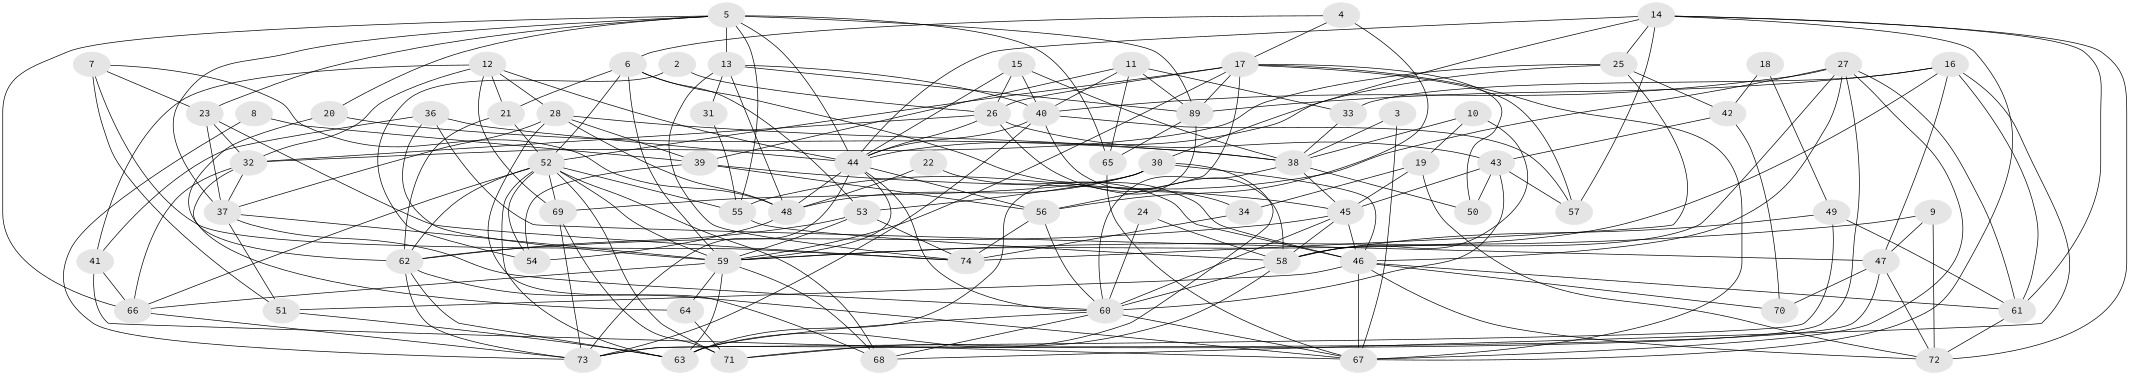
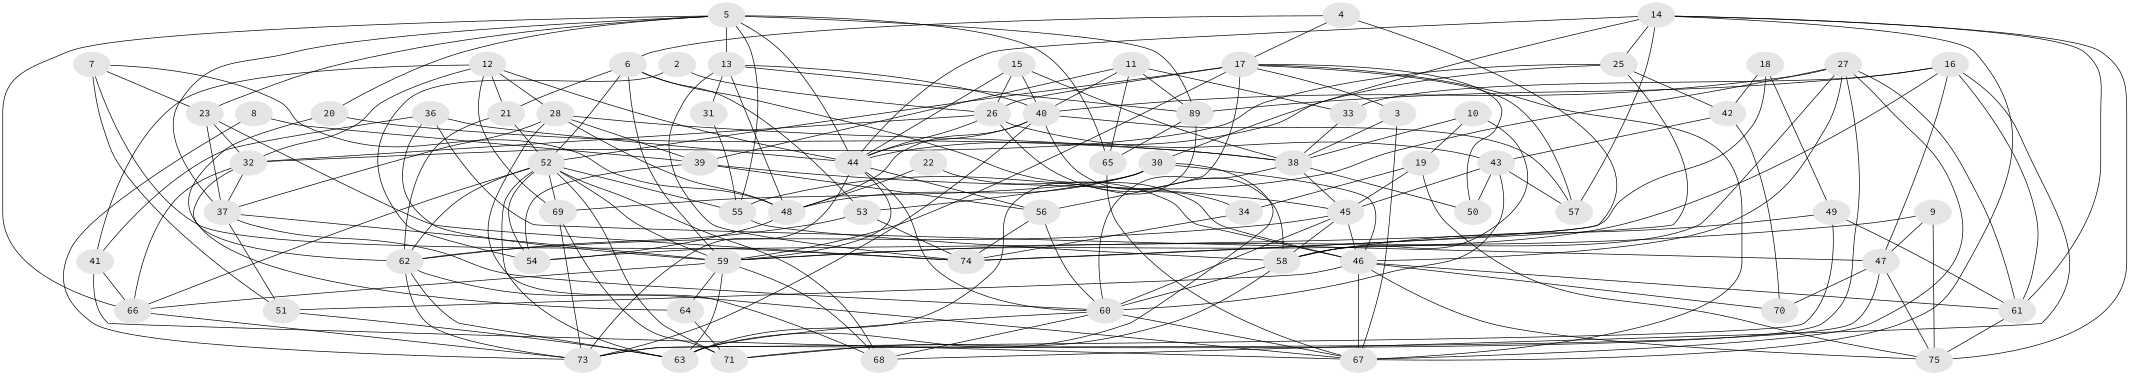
edge "17" -- "89": now "17" -- "3"
edge "4" -- "56": now "4" -- "74"
edge "44" -- "48": now "40" -- "48"
node "24": removed
edge "18" -- "54": added
edge "53" -- "59": removed
node "72": label "72" -> "75"
